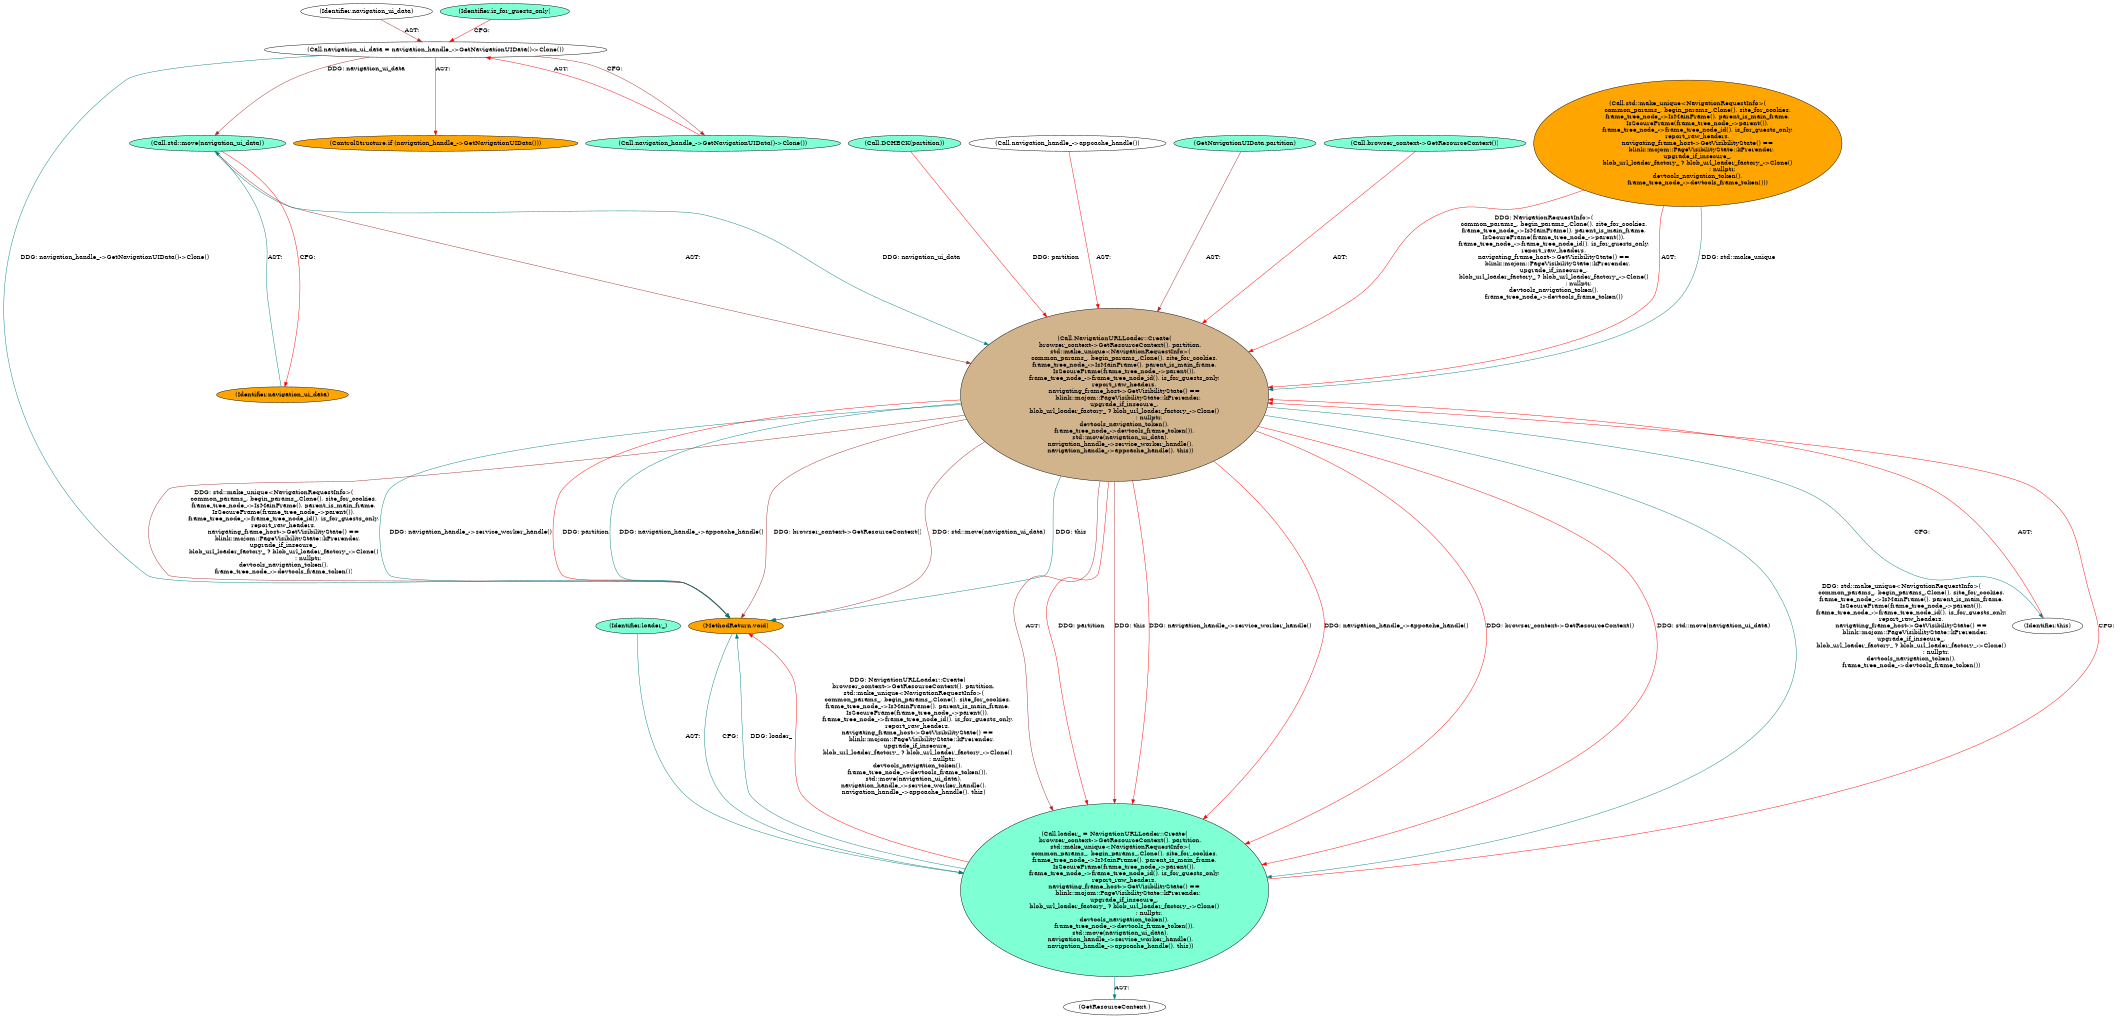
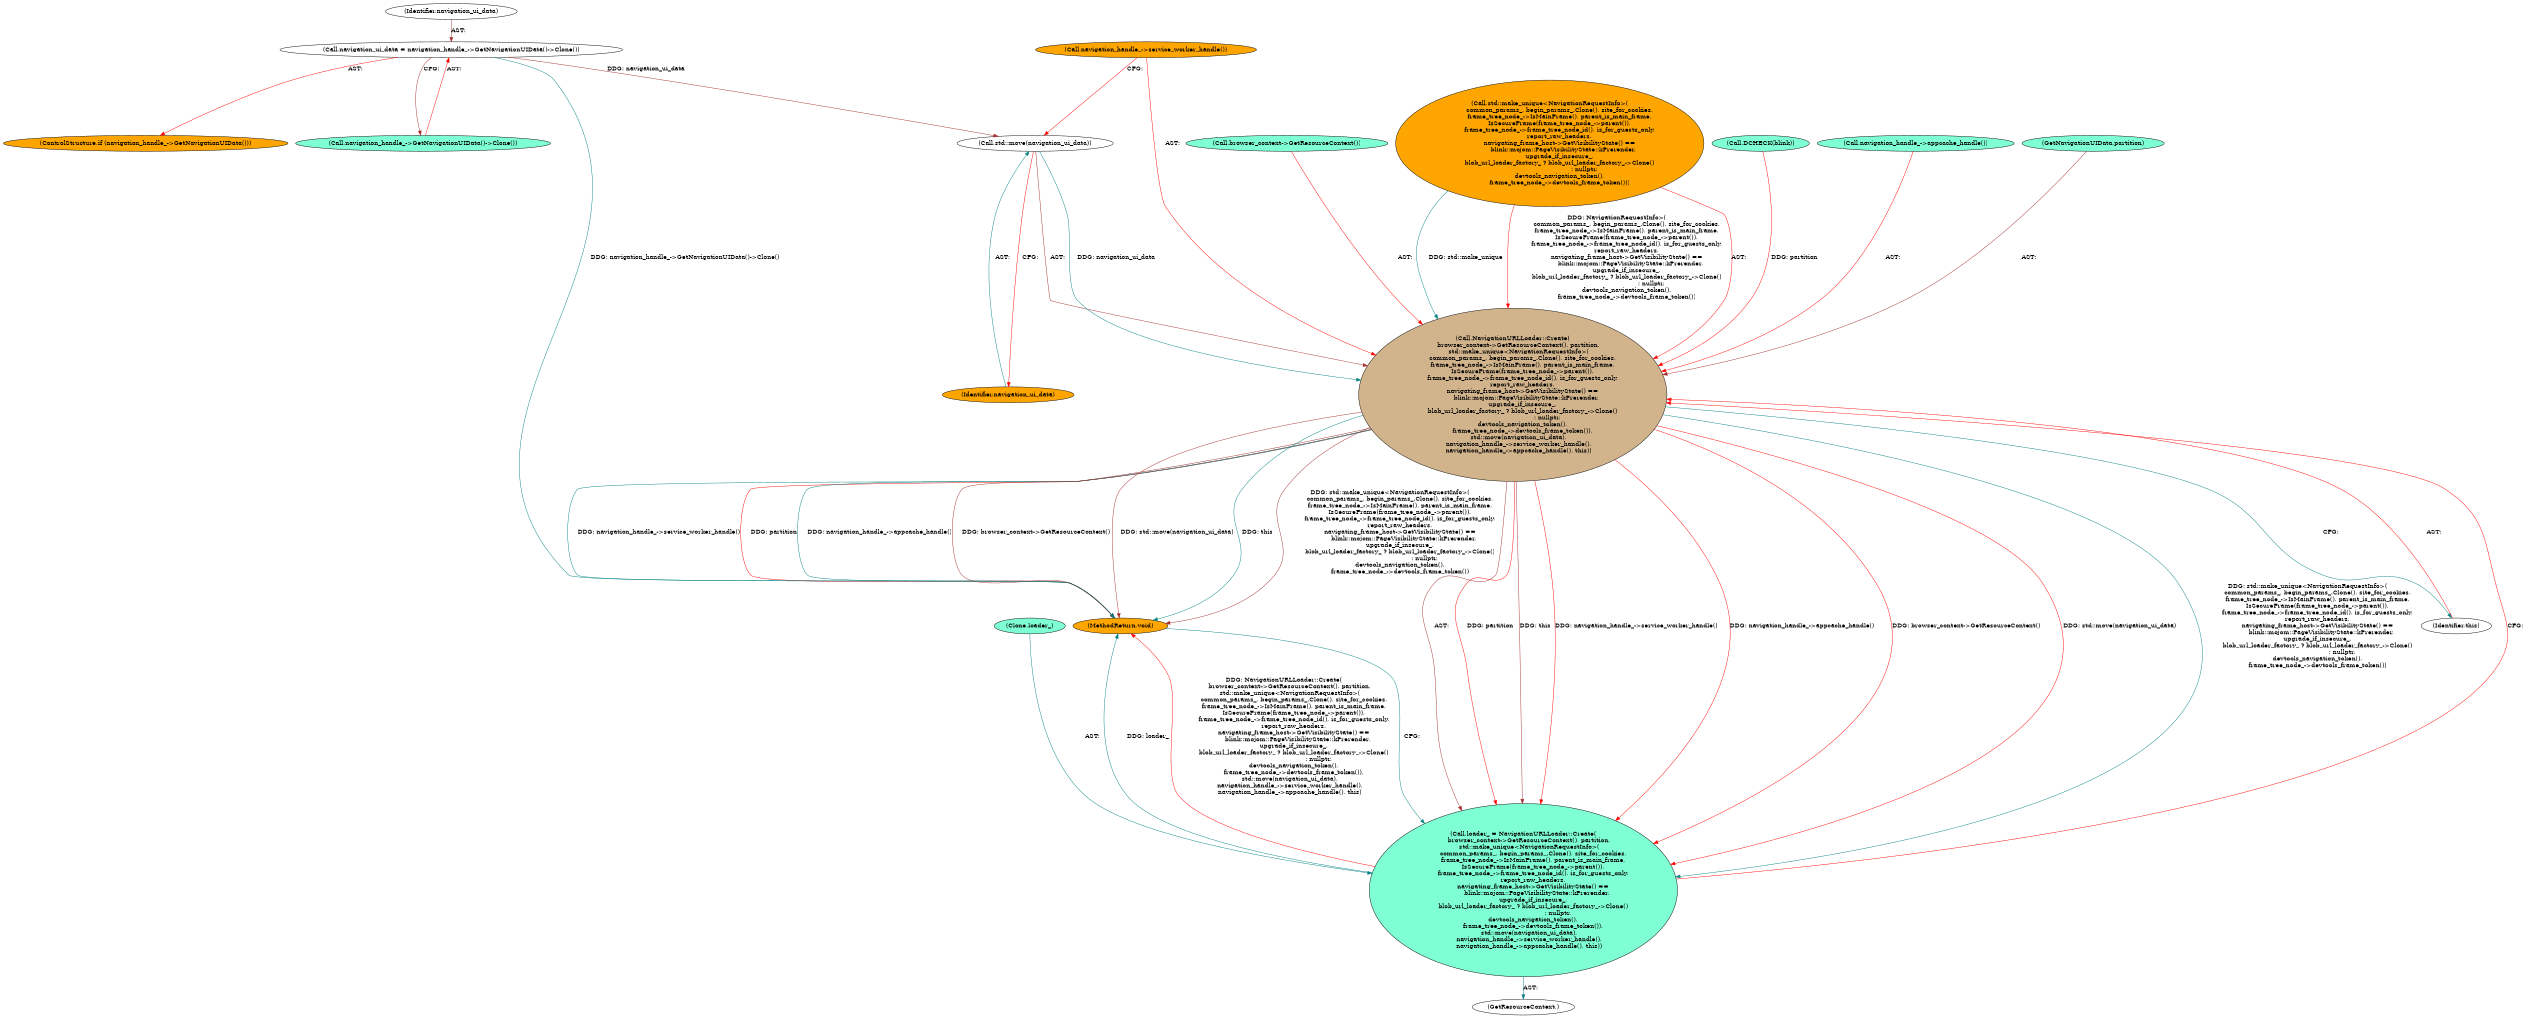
node "(Identifier,is_for_guests_only)": removed
node "(Call,navigation_handle_->service_worker_handle())": added
node "(Call,std::move(navigation_ui_data))": fillcolor aquamarine -> white
node "(Call,DCHECK(partition))": label "(Call,DCHECK(partition))" -> "(Call,DCHECK(blink))"
node "(Call,navigation_handle_->appcache_handle())": fillcolor white -> aquamarine
node "(Identifier,loader_)": label "(Identifier,loader_)" -> "(Clone,loader_)"
